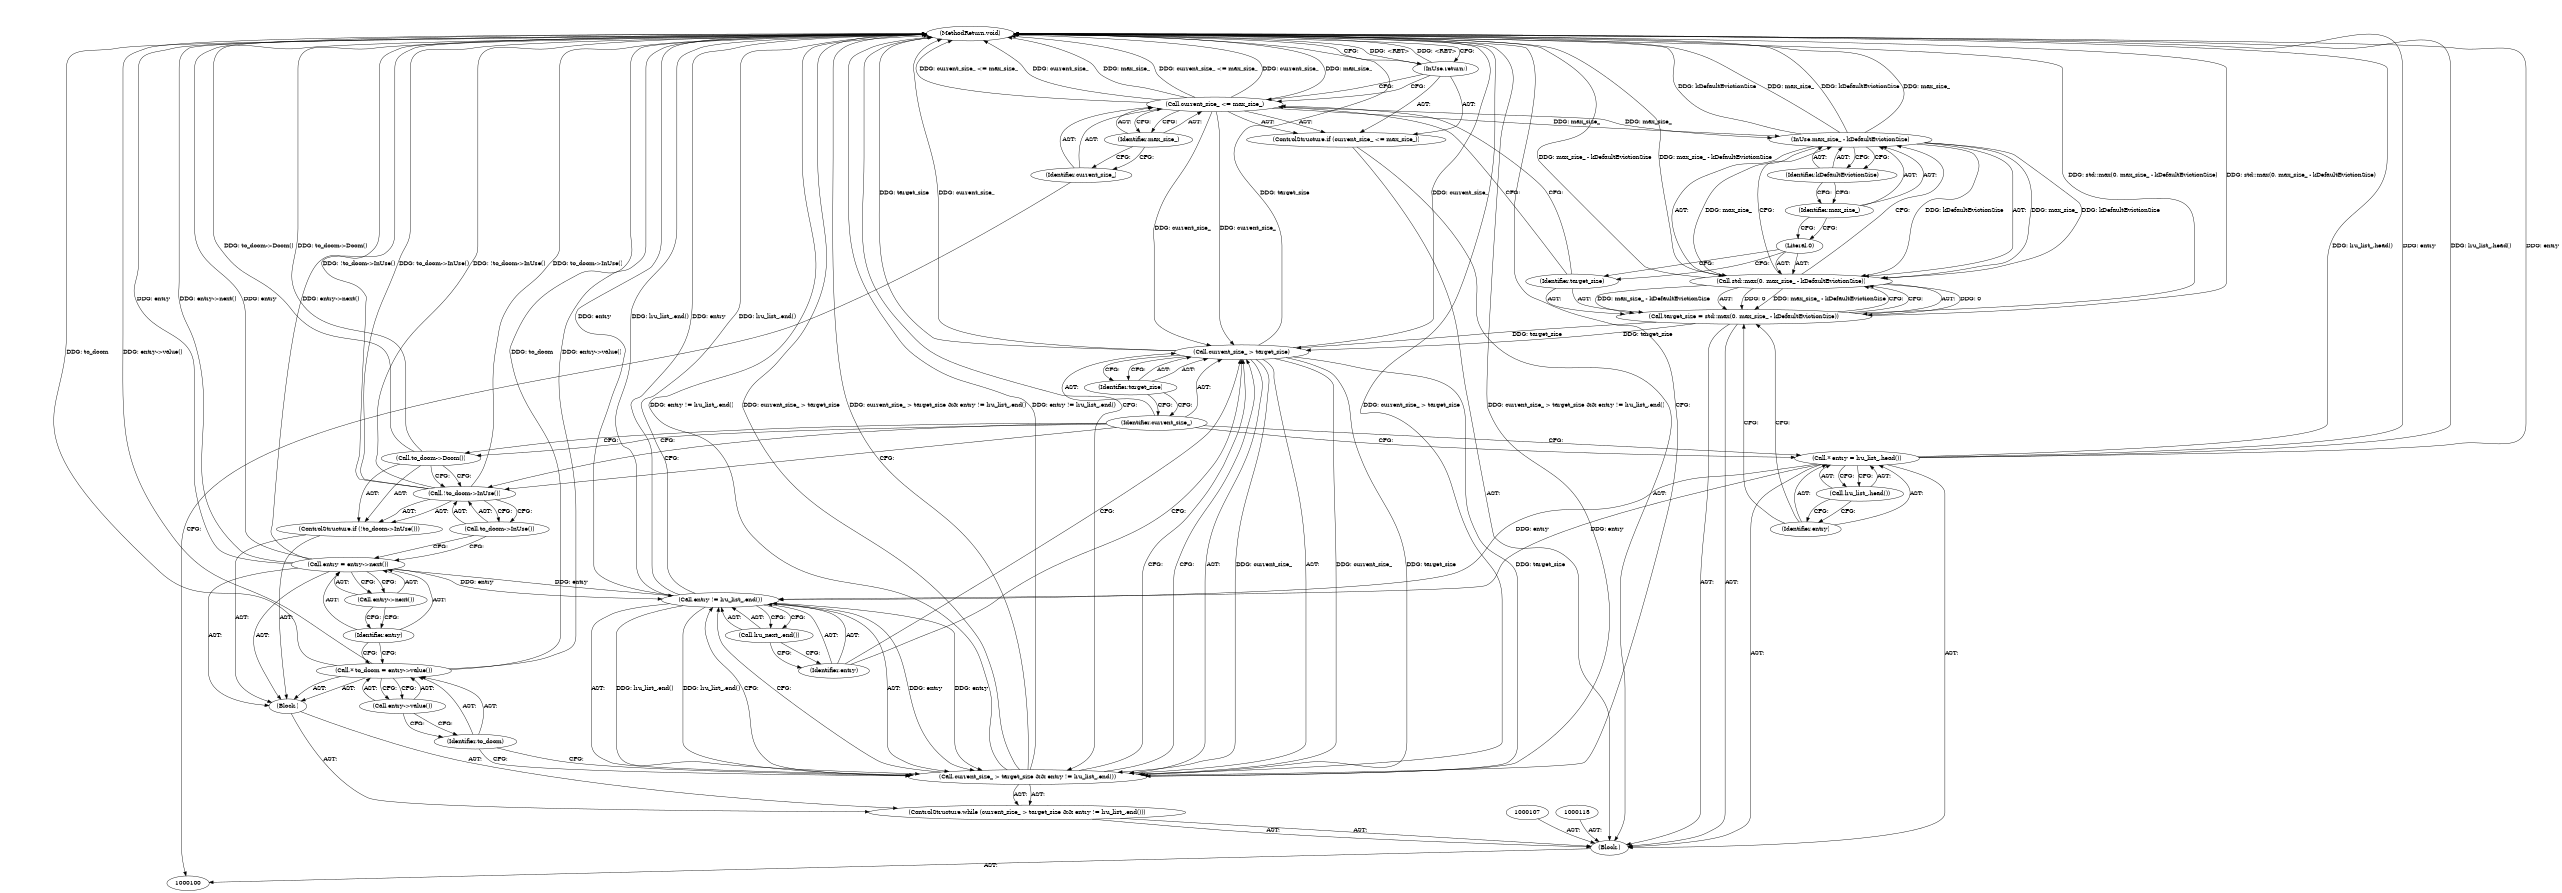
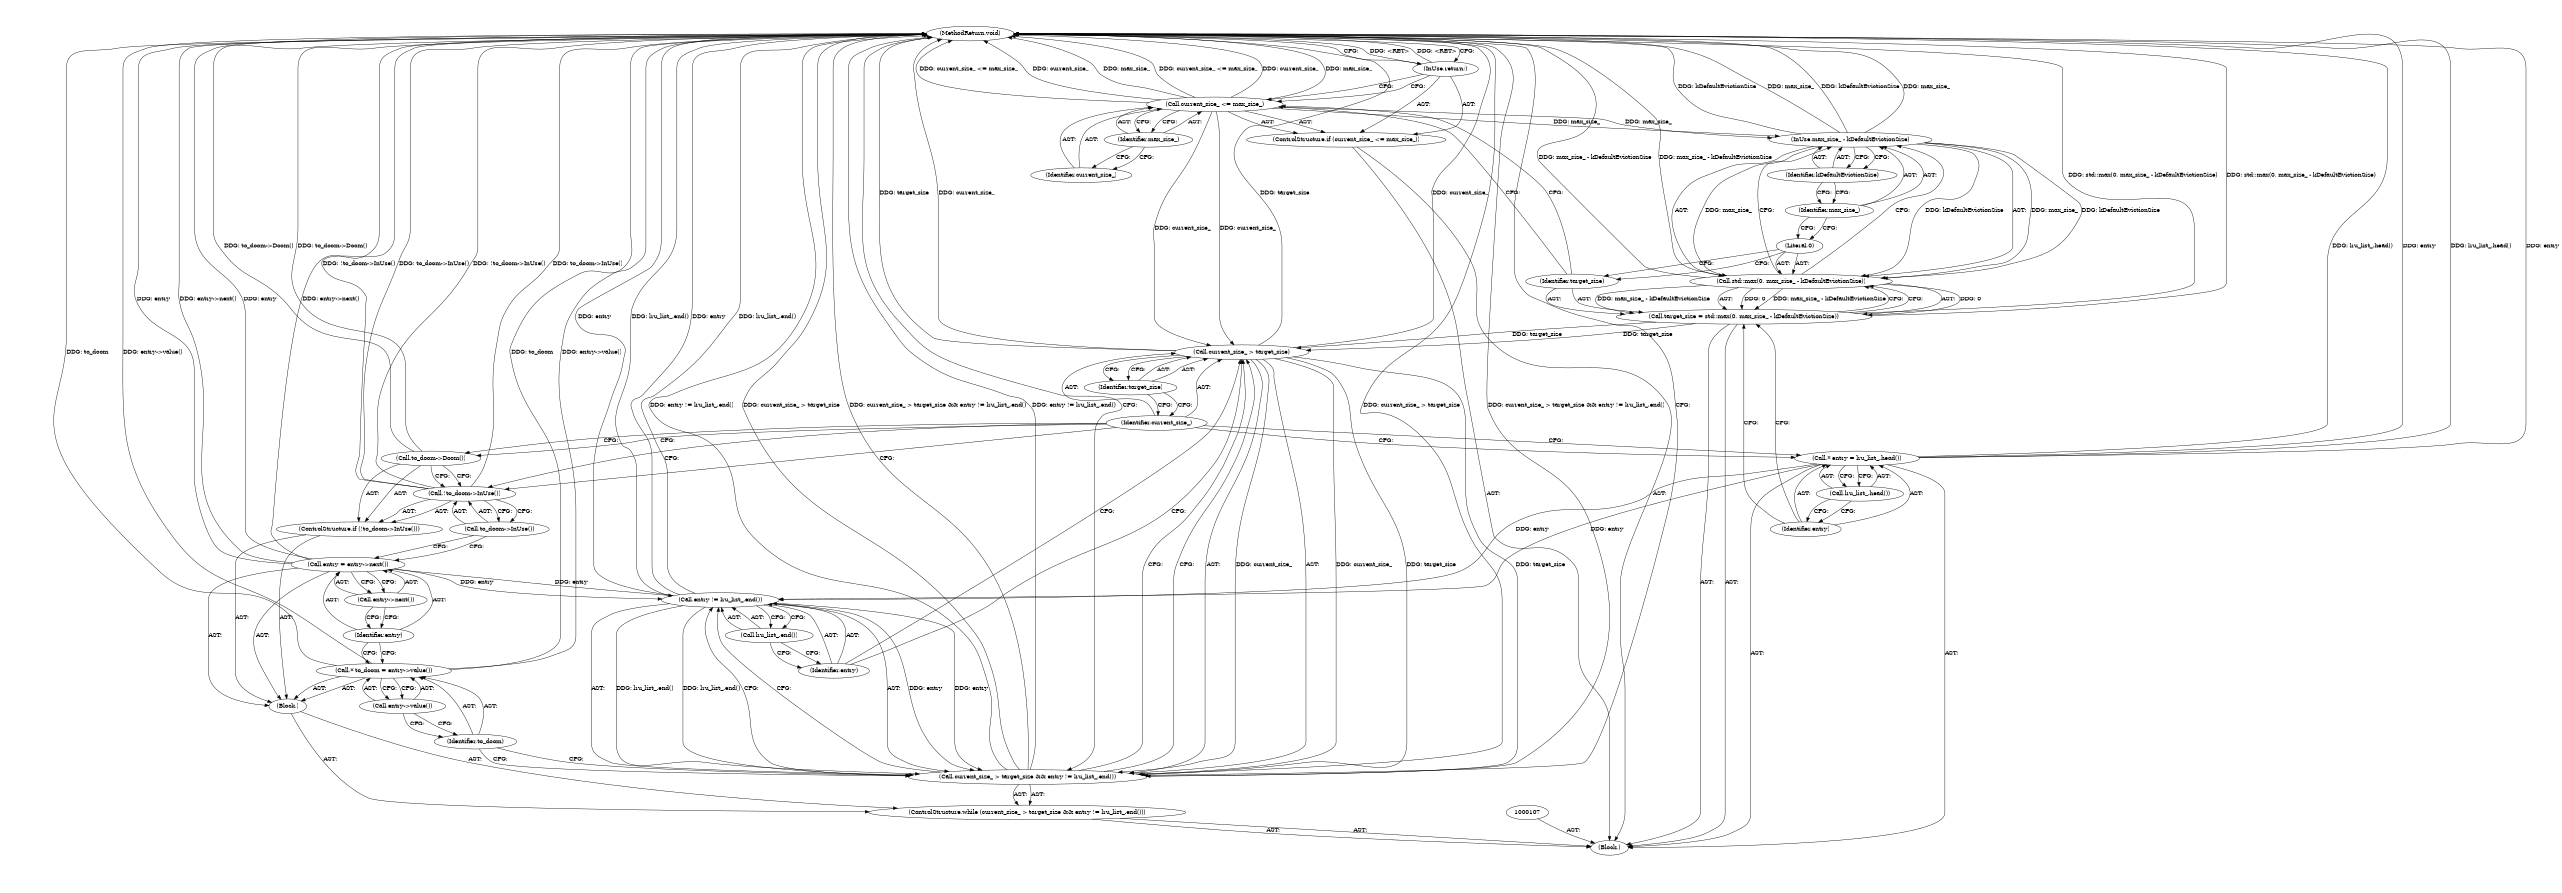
node "(Call,lru_next_.end())": label "(Call,lru_next_.end())" -> "(Call,lru_list_.end())"
node "1000115": removed
node "1000100": removed
